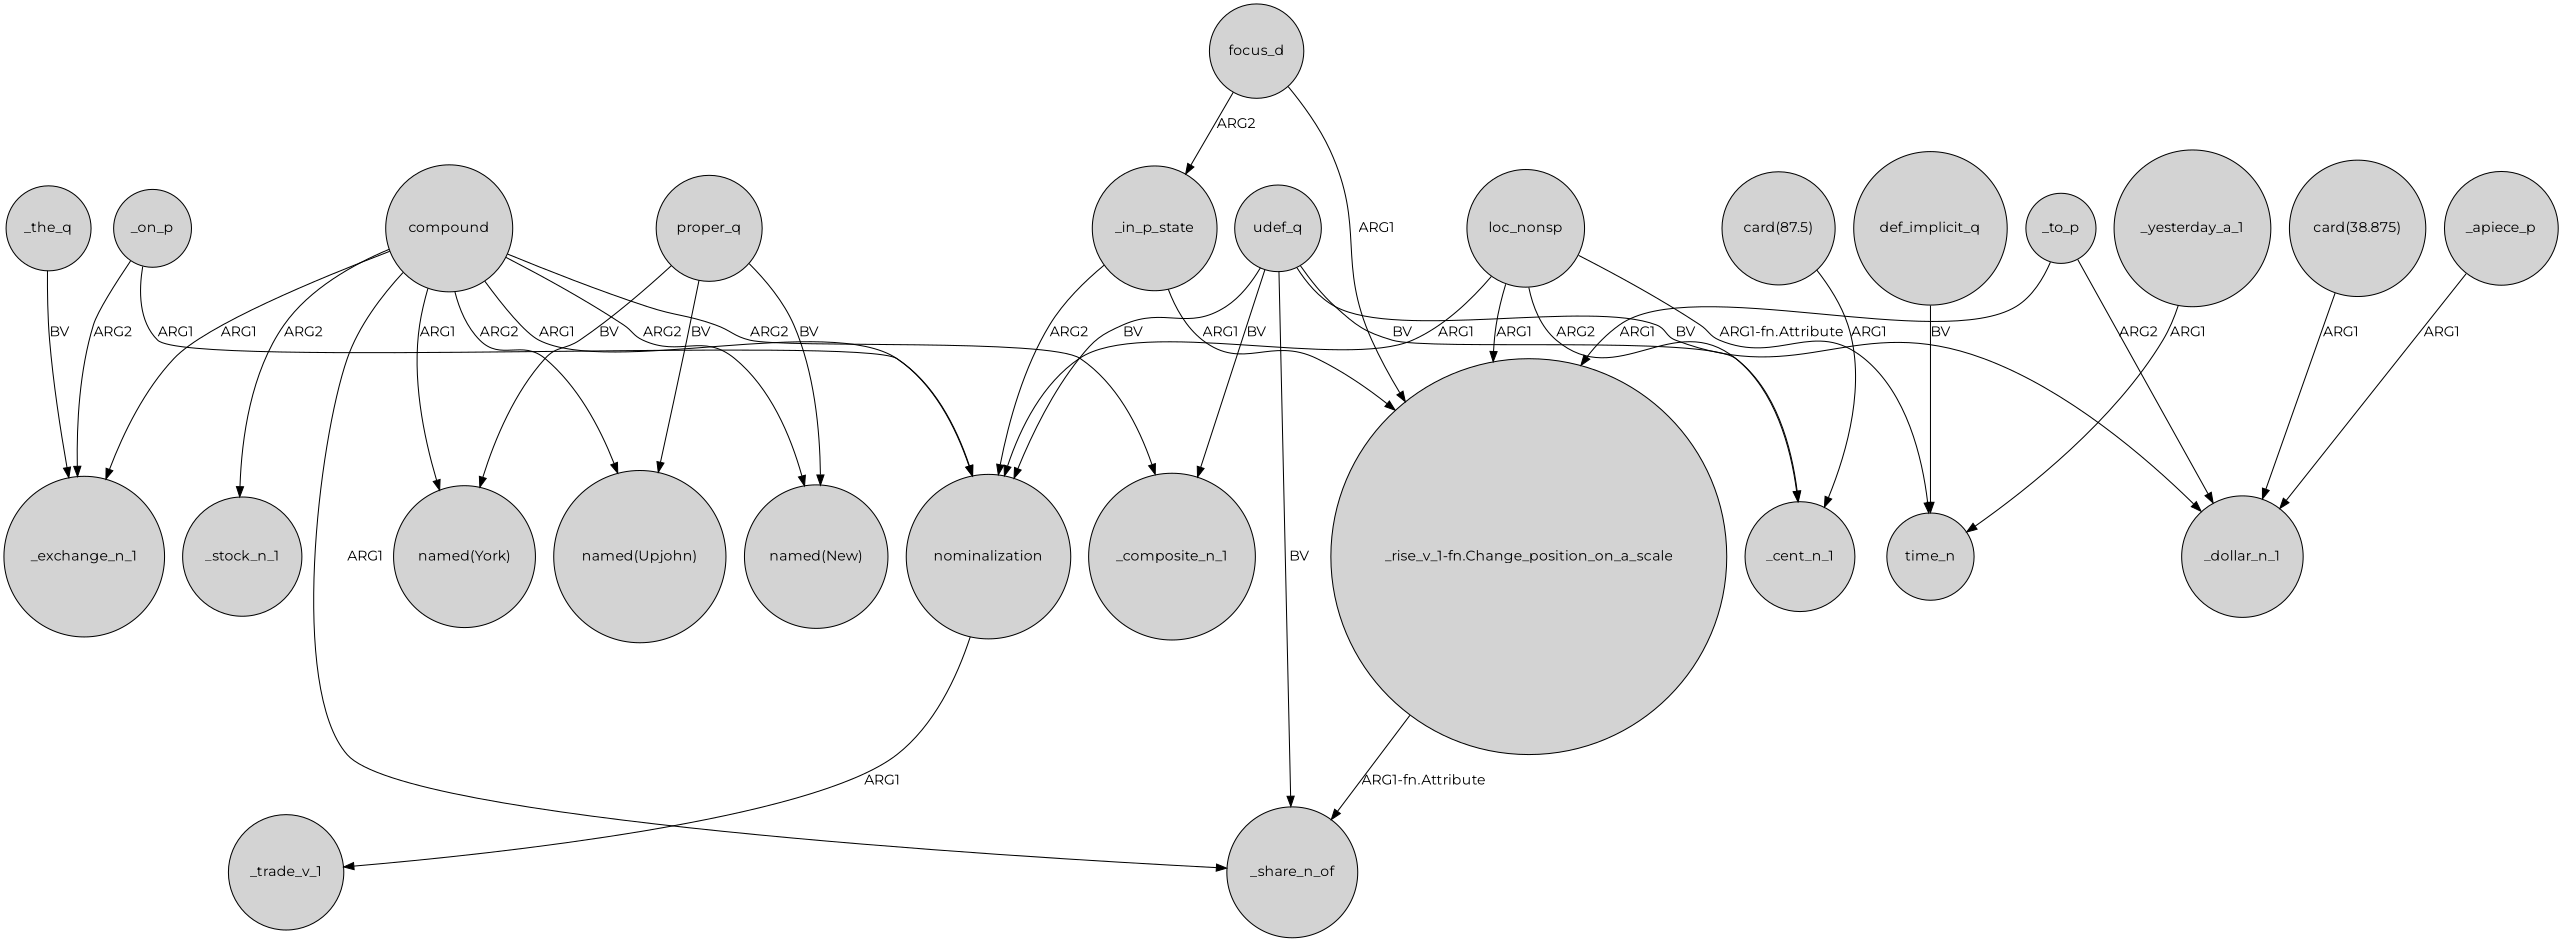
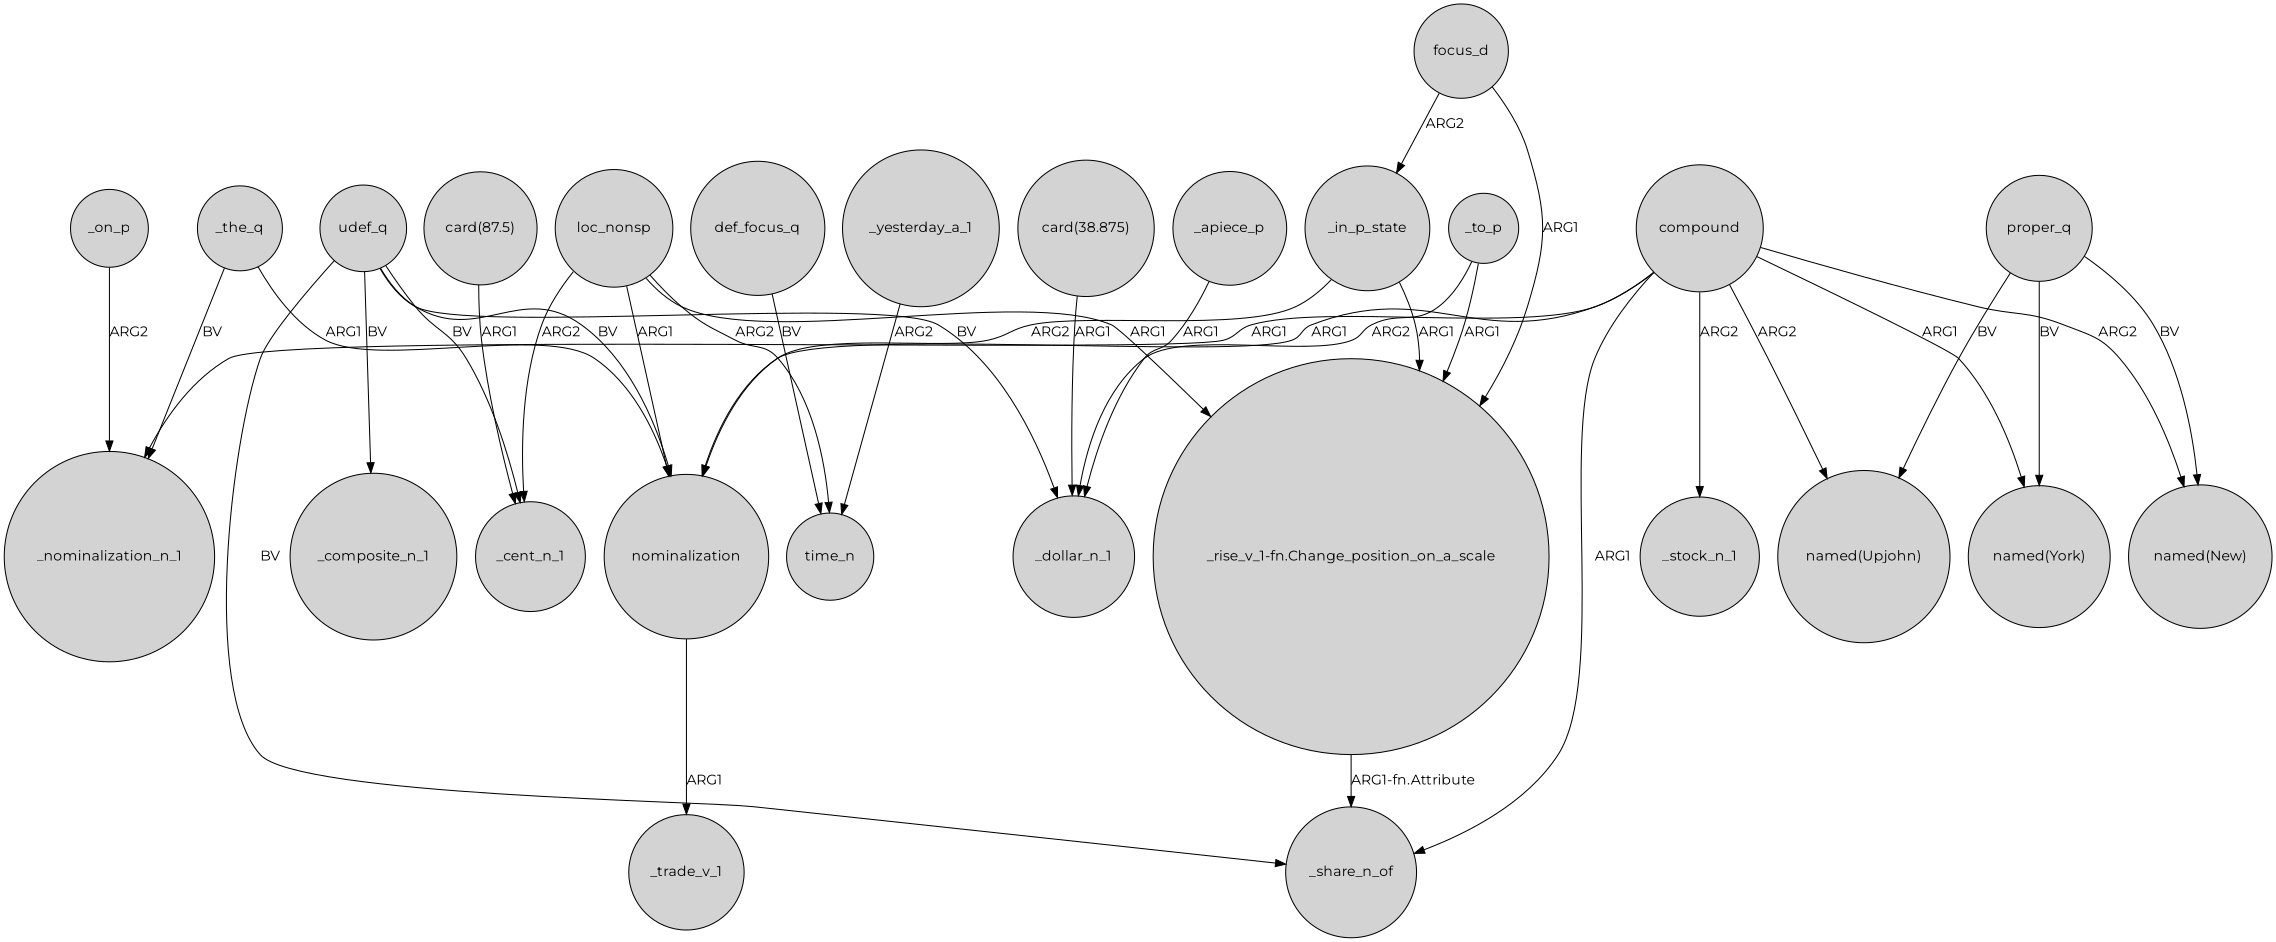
node "def_implicit_q": label "def_implicit_q" -> "def_focus_q"
edge "loc_nonsp" -> "time_n": label "ARG1-fn.Attribute" -> "ARG2"
edge "_yesterday_a_1" -> "time_n": label "ARG1" -> "ARG2"
edge "compound" -> "_composite_n_1": removed, label "ARG2"
edge "_on_p" -> "nominalization": now "_the_q" -> "nominalization"
node "_exchange_n_1": label "_exchange_n_1" -> "_nominalization_n_1"
